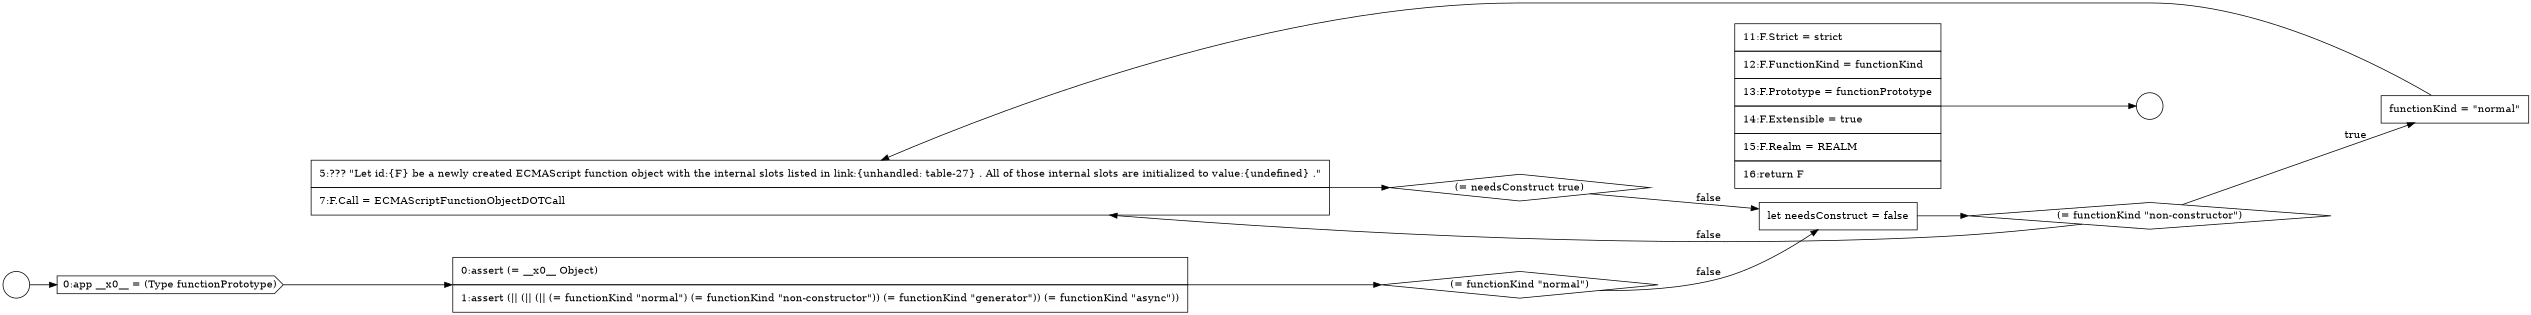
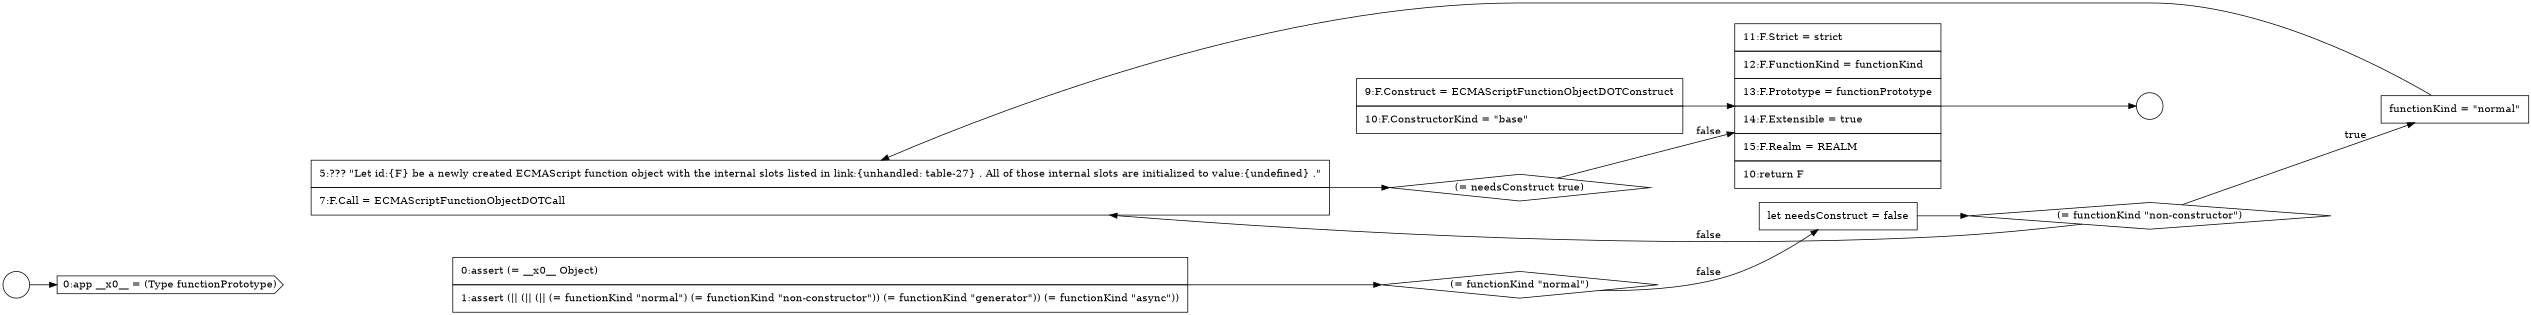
node "9:F.Construct = ECMAScriptFunctionObjectDOTConstruct": added
node "11:F.Strict = strict": text "16:return F" -> "10:return F"
edge "(= needsConstruct true)" -> "let needsConstruct = false": now "(= needsConstruct true)" -> "11:F.Strict = strict"
edge "0:app __x0__ = (Type functionPrototype)" -> "0:assert (= __x0__ Object)": removed
